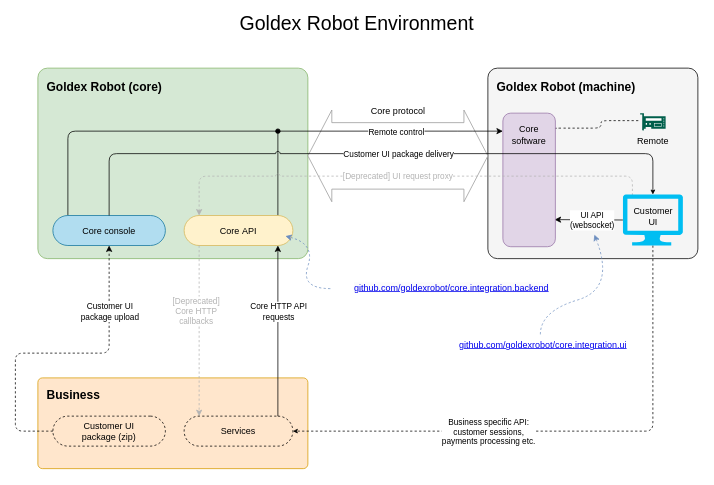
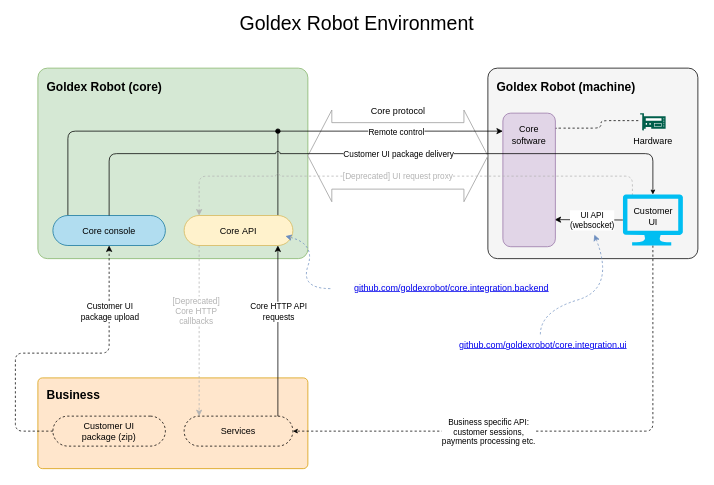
node "Remote": label "Remote" -> "Hardware"
